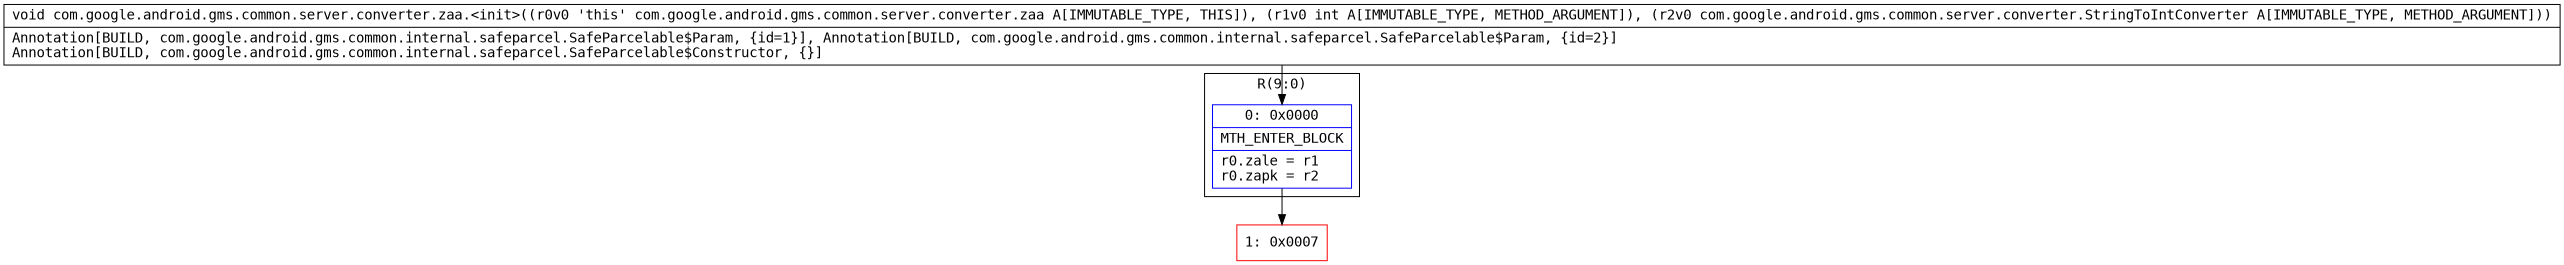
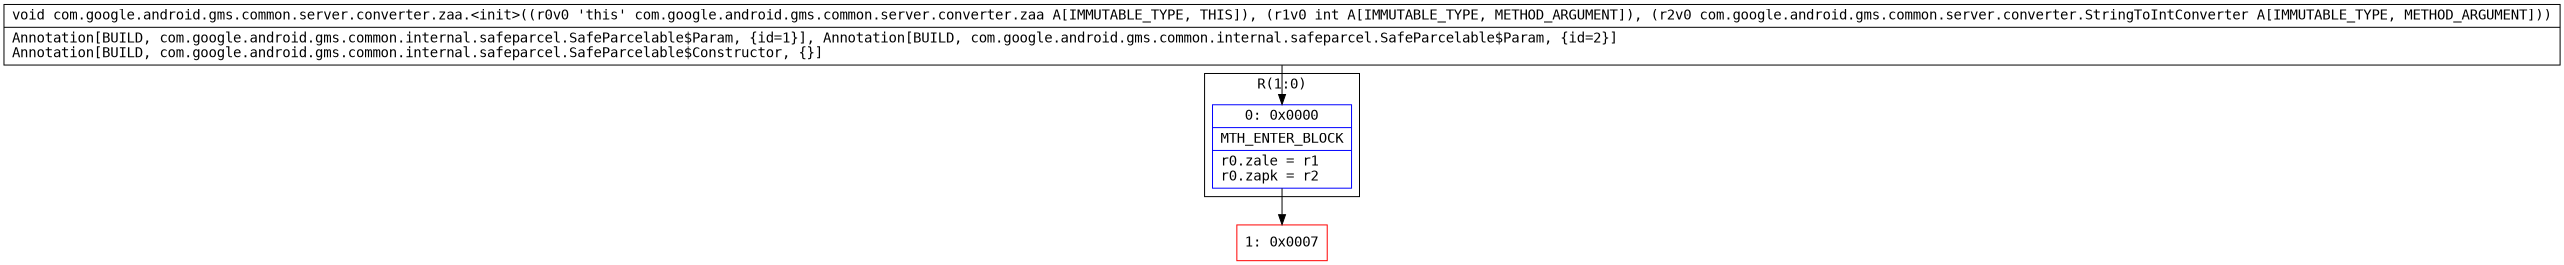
cluster "R(9:0)": label "R(9:0)" -> "R(1:0)"
